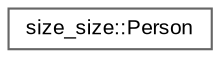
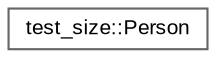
node "size_size::Person": label "size_size::Person" -> "test_size::Person"
